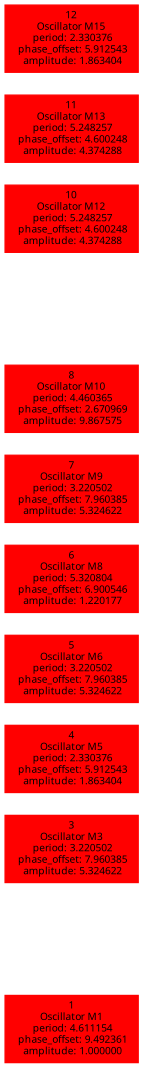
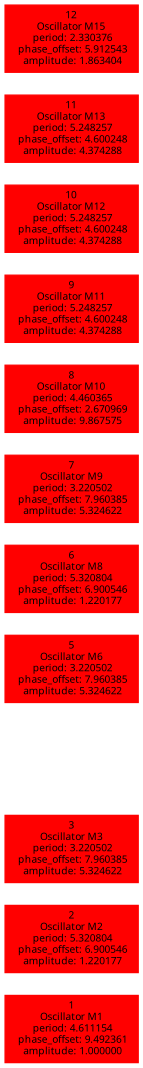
node "9": added
node "4": removed
node "2": added
